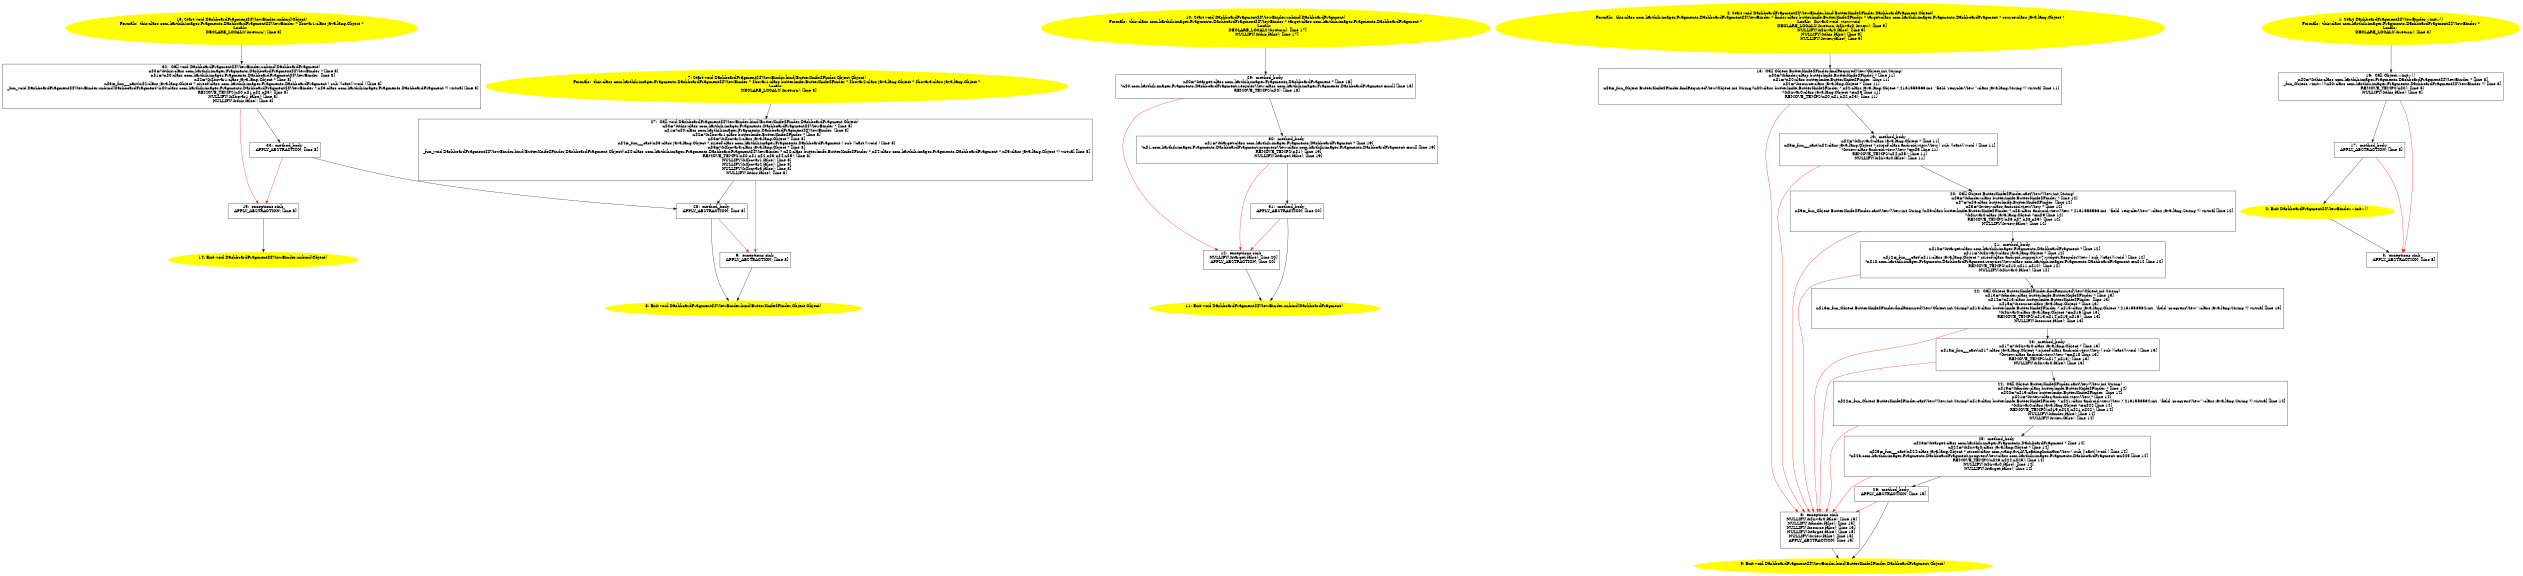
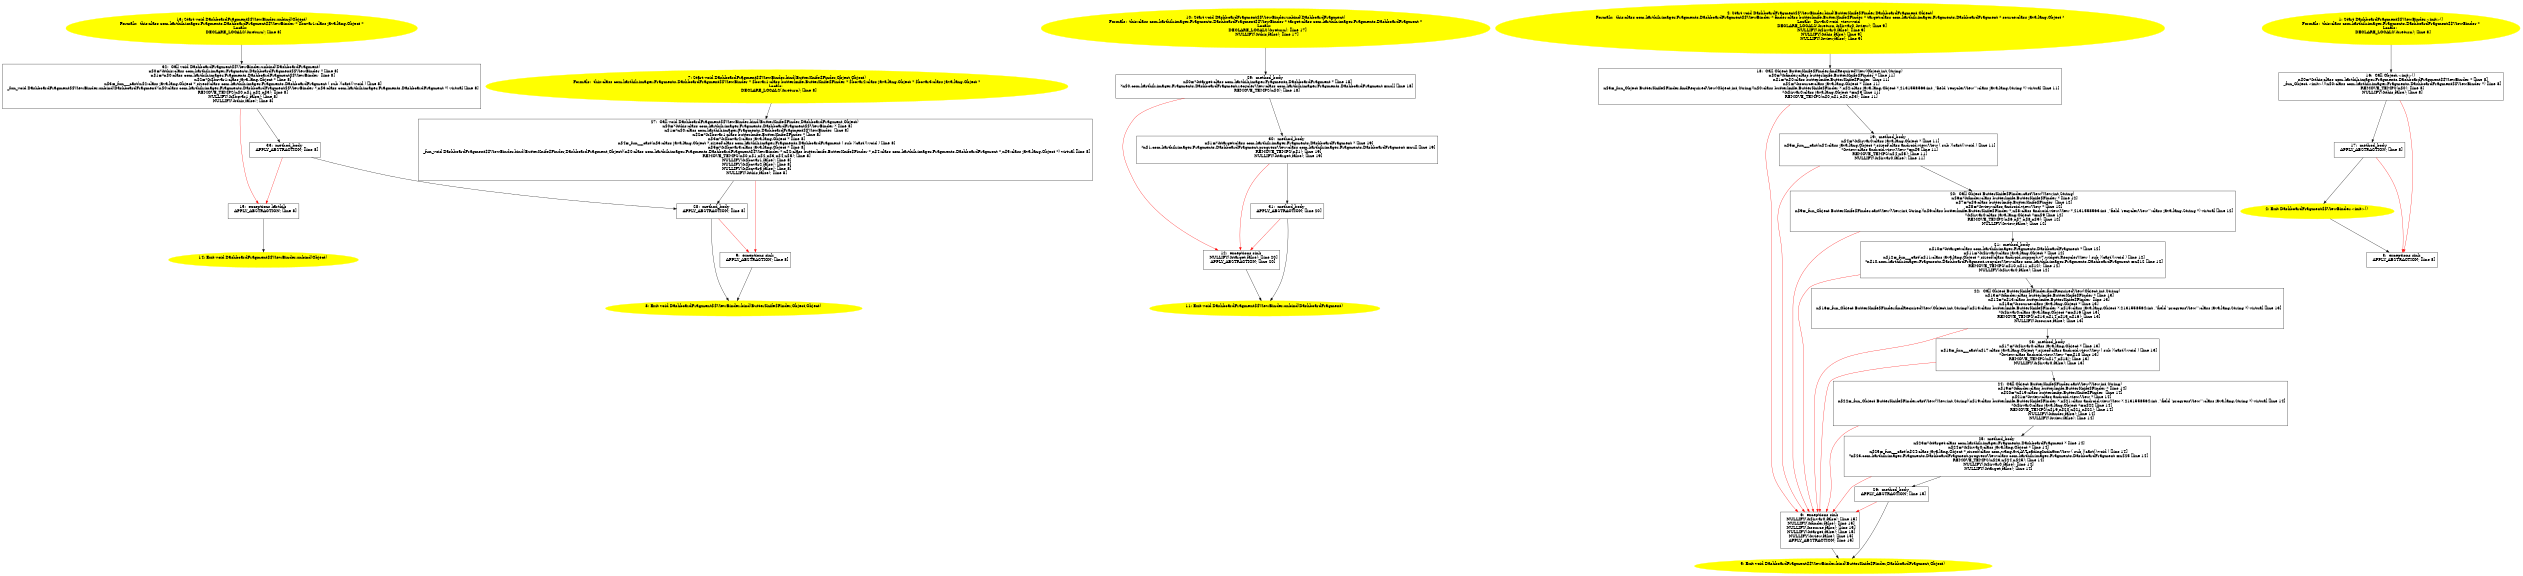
node "15:  exceptions sink APPLY_ABSTRACTION; [line 8]": label "15:  exceptions sink APPLY_ABSTRACTION; [line 8]" -> "15:  exceptions karthik APPLY_ABSTRACTION; [line 8]"
